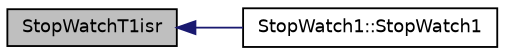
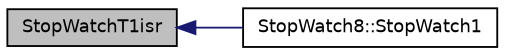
node "StopWatch1::StopWatch1": label "StopWatch1::StopWatch1" -> "StopWatch8::StopWatch1"
